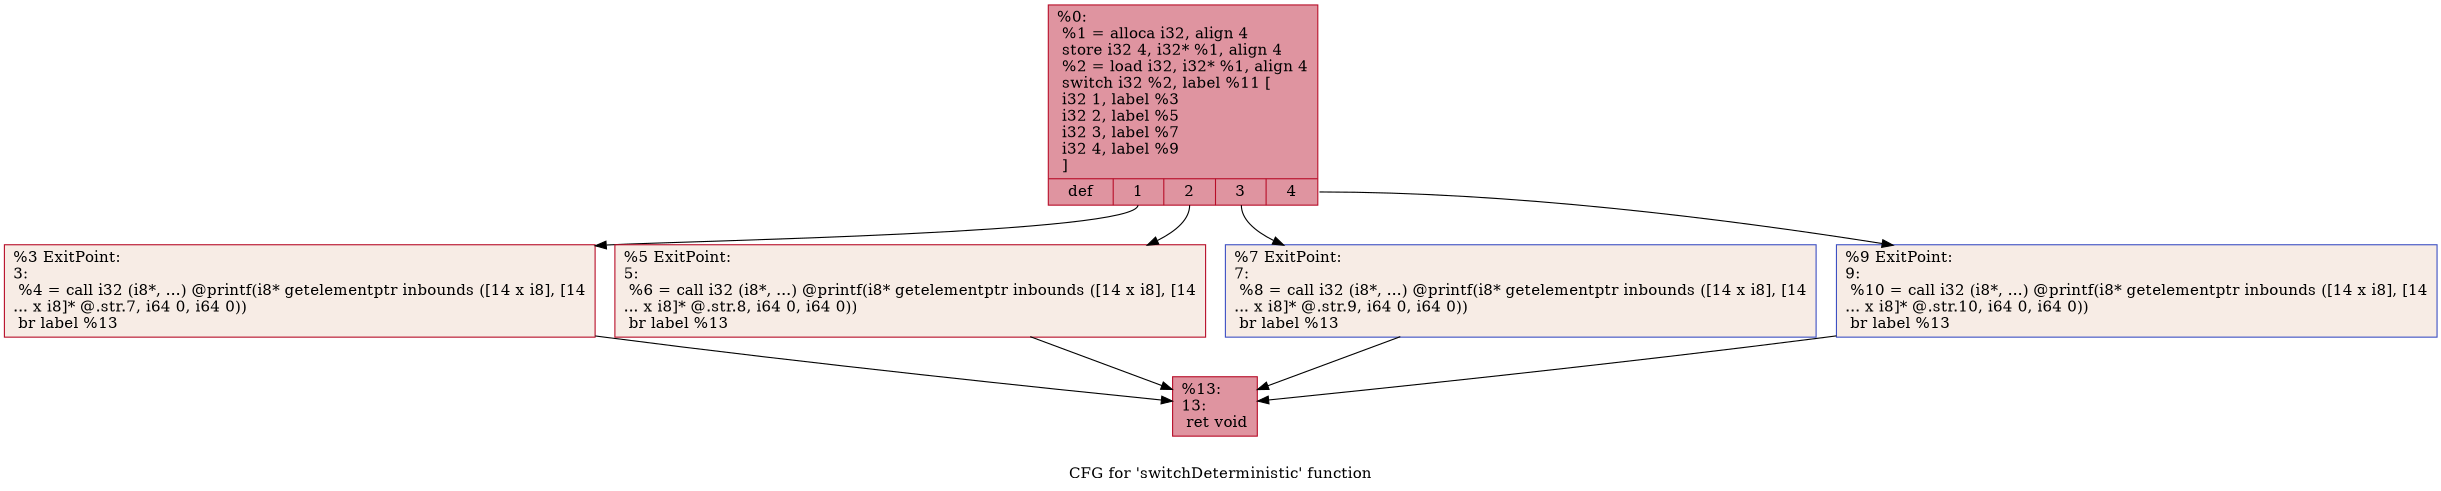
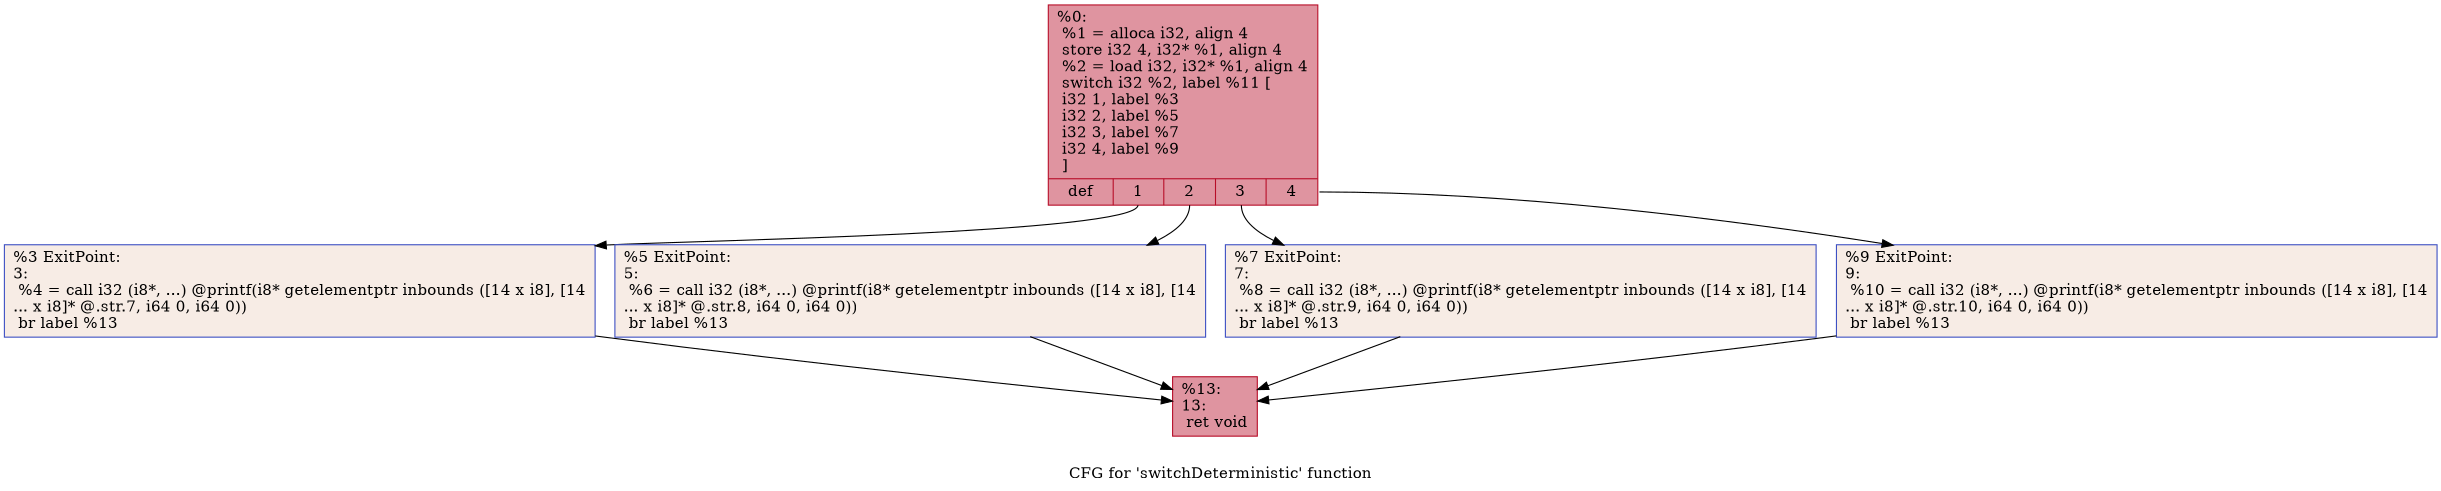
node "%3 ExitPoint:": color #b70d28ff -> #3d50c3ff
node "%5 ExitPoint:": color #b70d28ff -> #3d50c3ff
